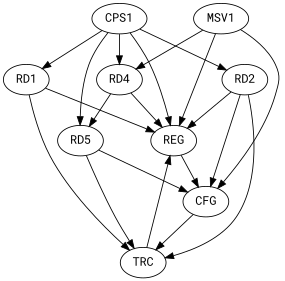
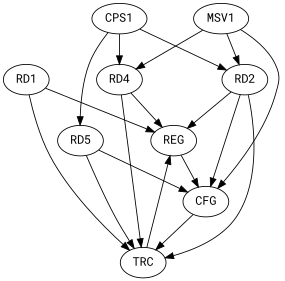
edge "CPS1" -> "RD1": removed
edge "CPS1" -> "REG": removed
edge "MSV1" -> "REG": now "MSV1" -> "RD2"
edge "RD4" -> "RD5": now "RD4" -> "TRC"
